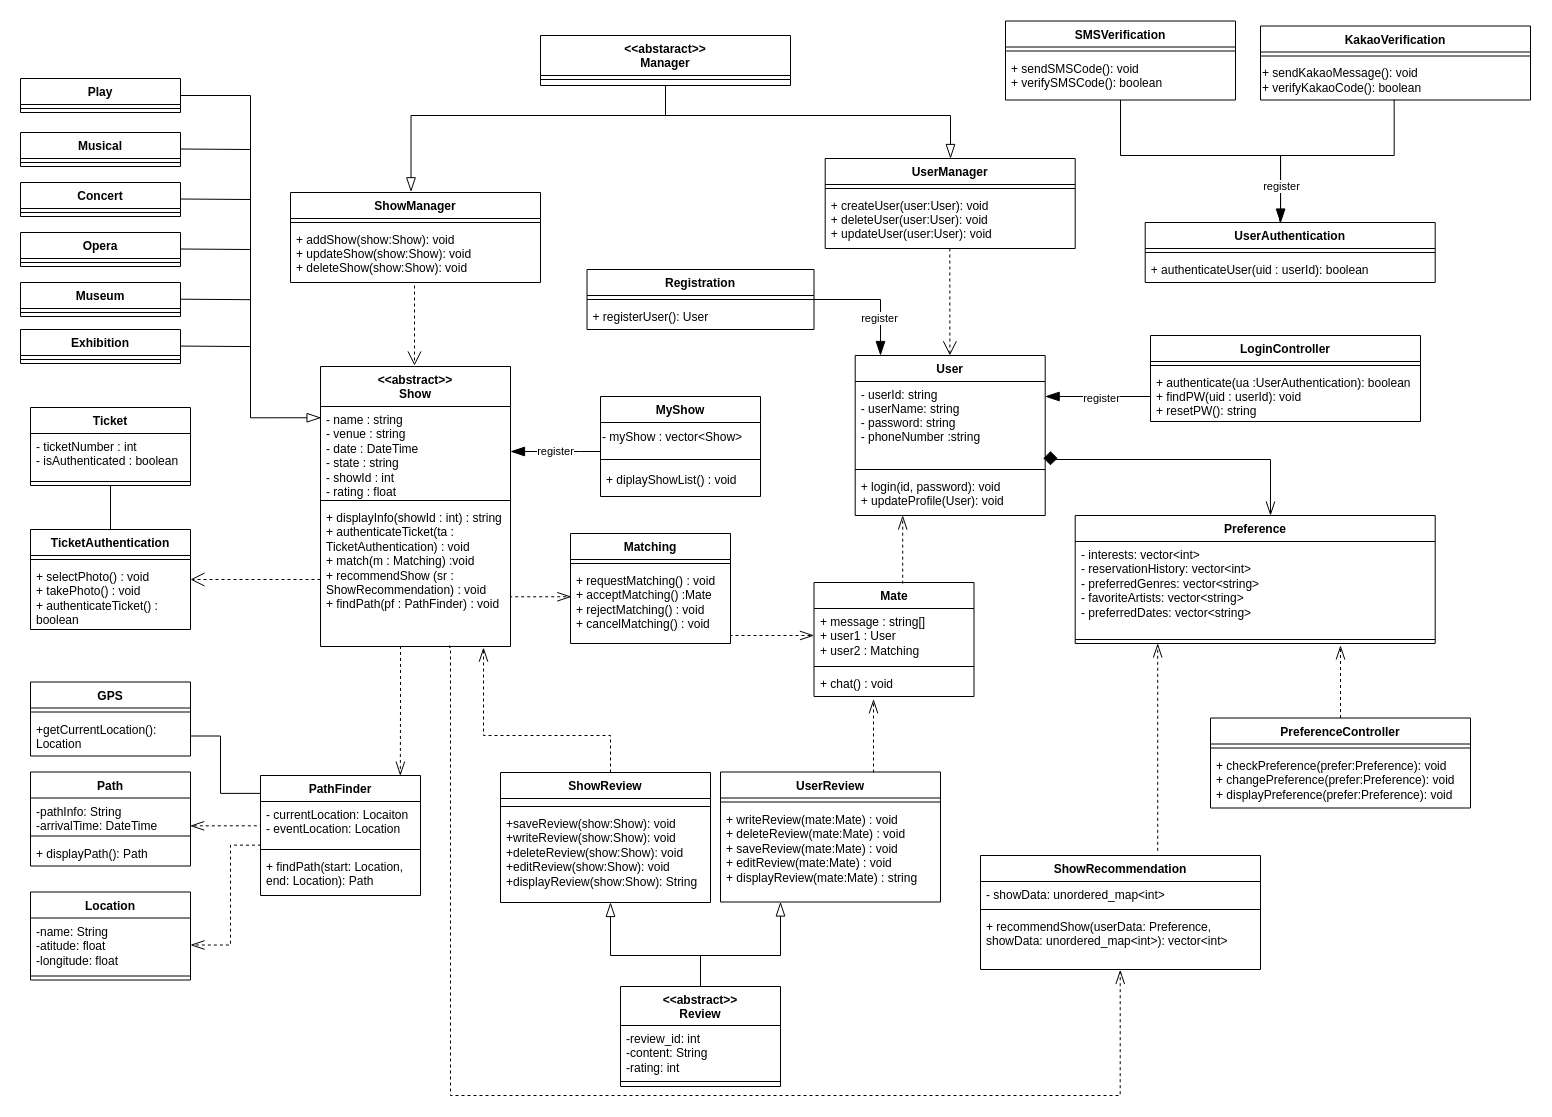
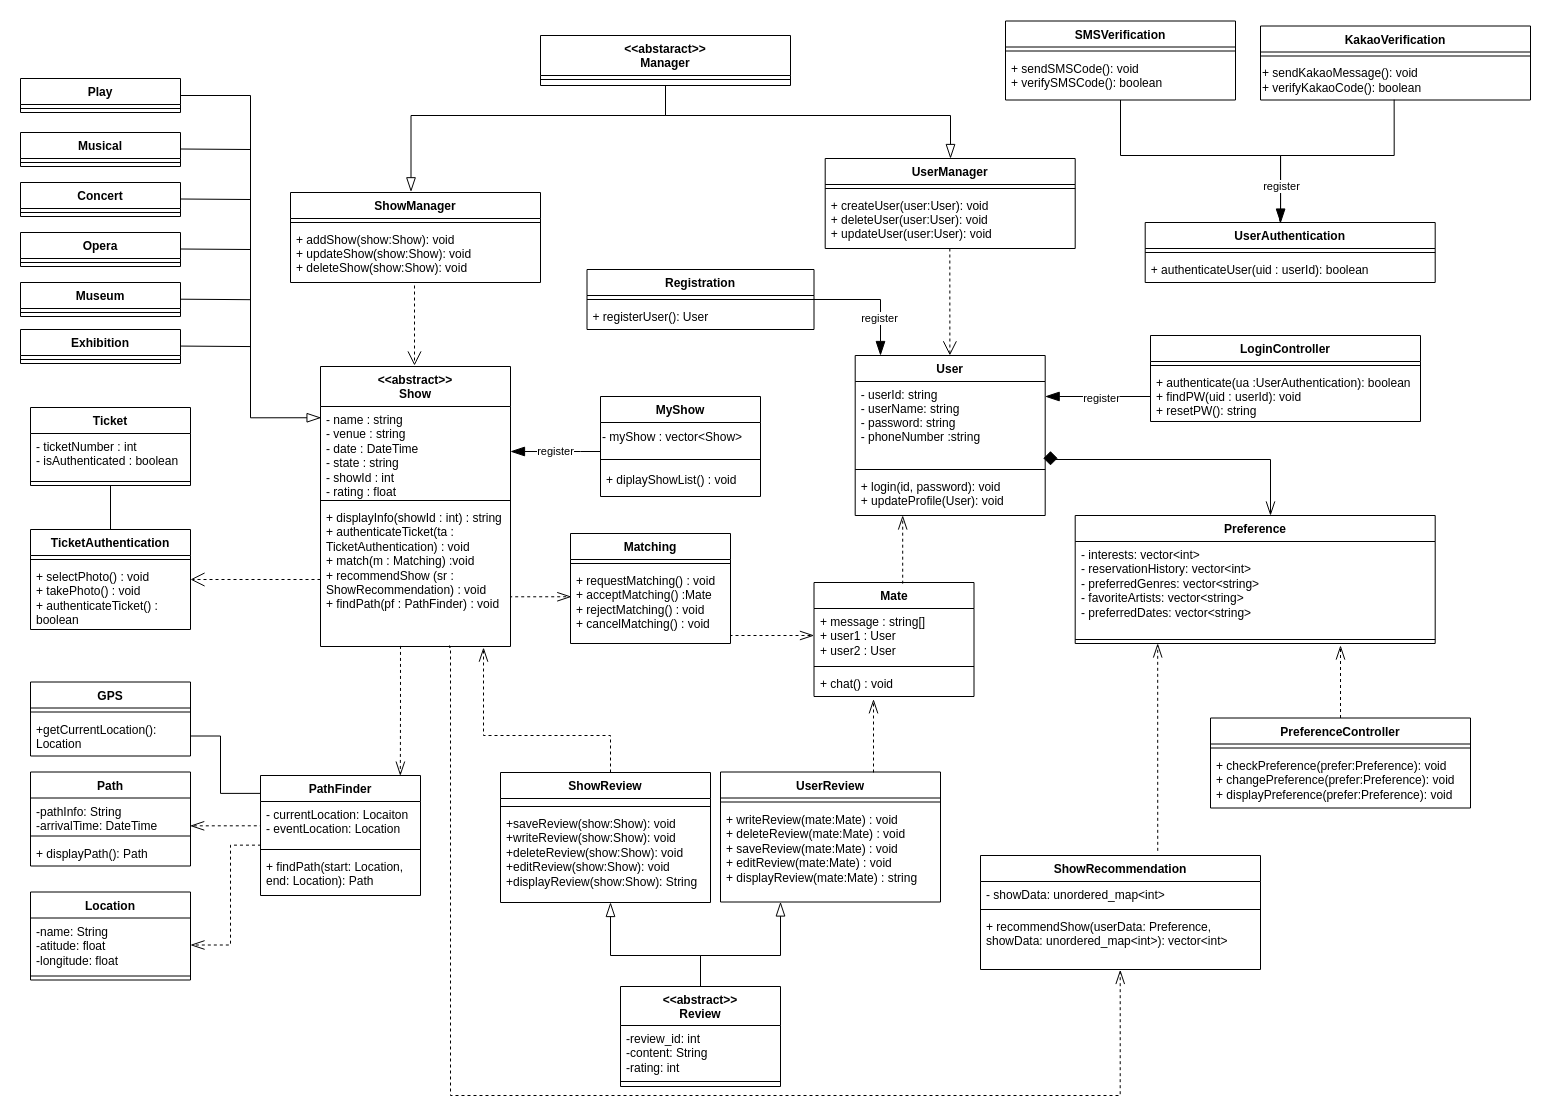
node "+ message : string[] + user1 : User + user2 : Matching": label "+ message : string[] + user1 : User + user2 : Matching" -> "+ message : string[] + user1 : User + user2 : User"
